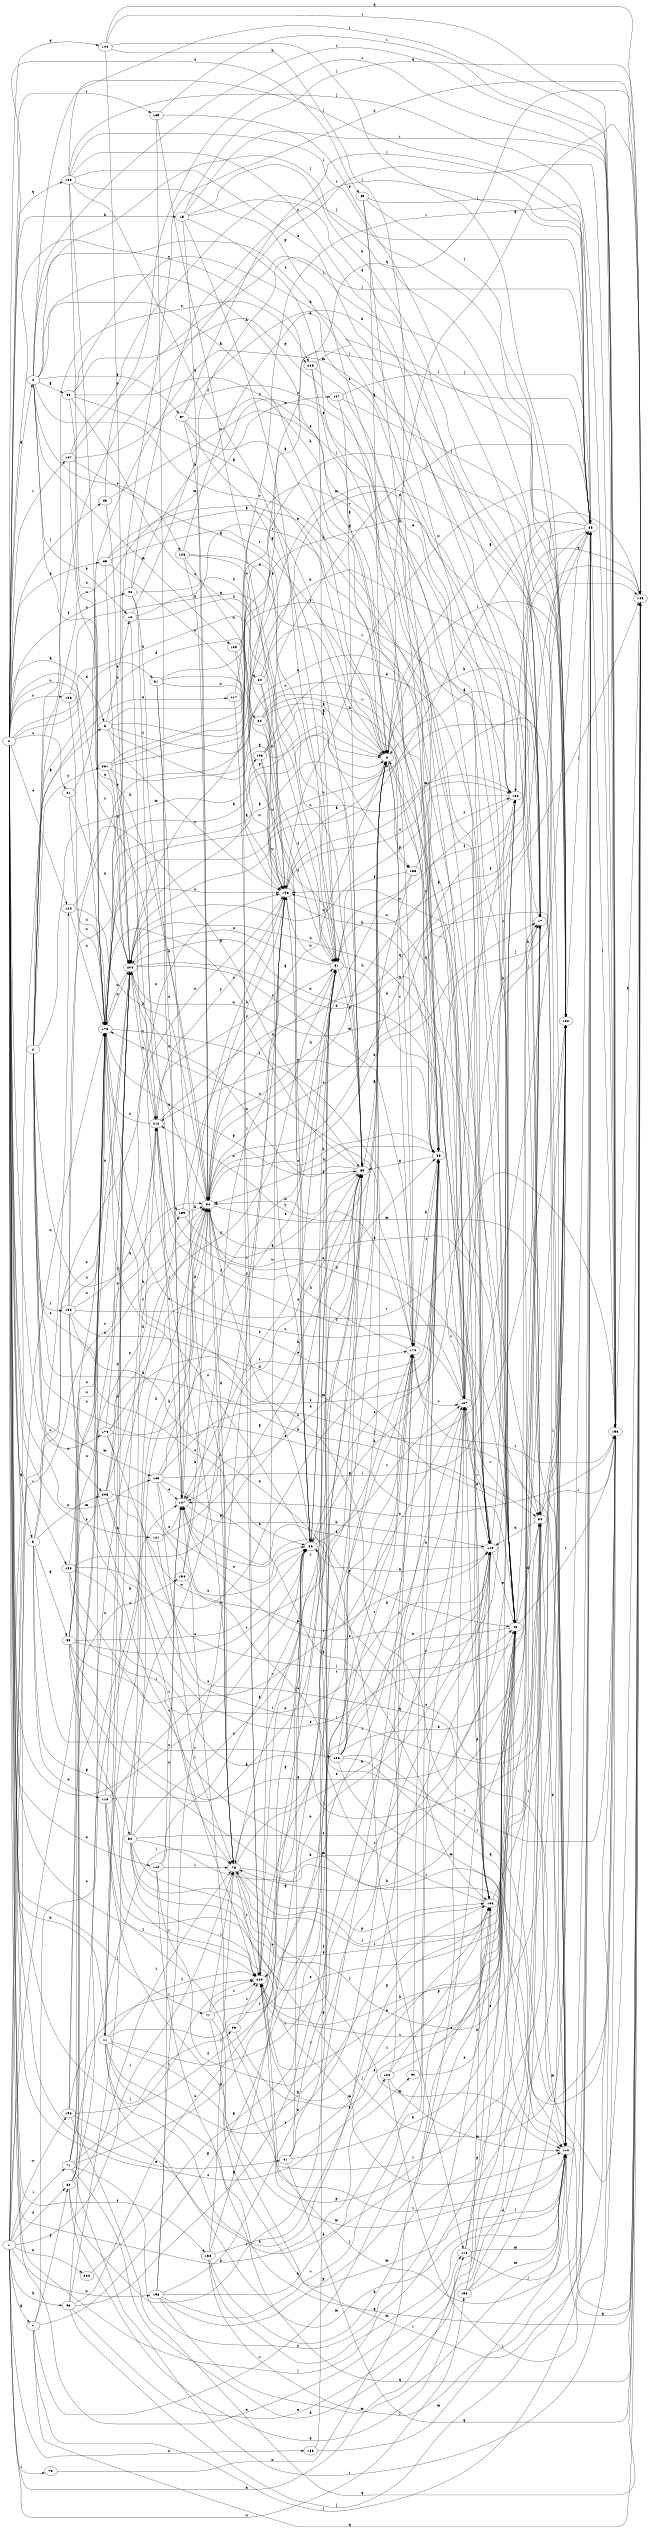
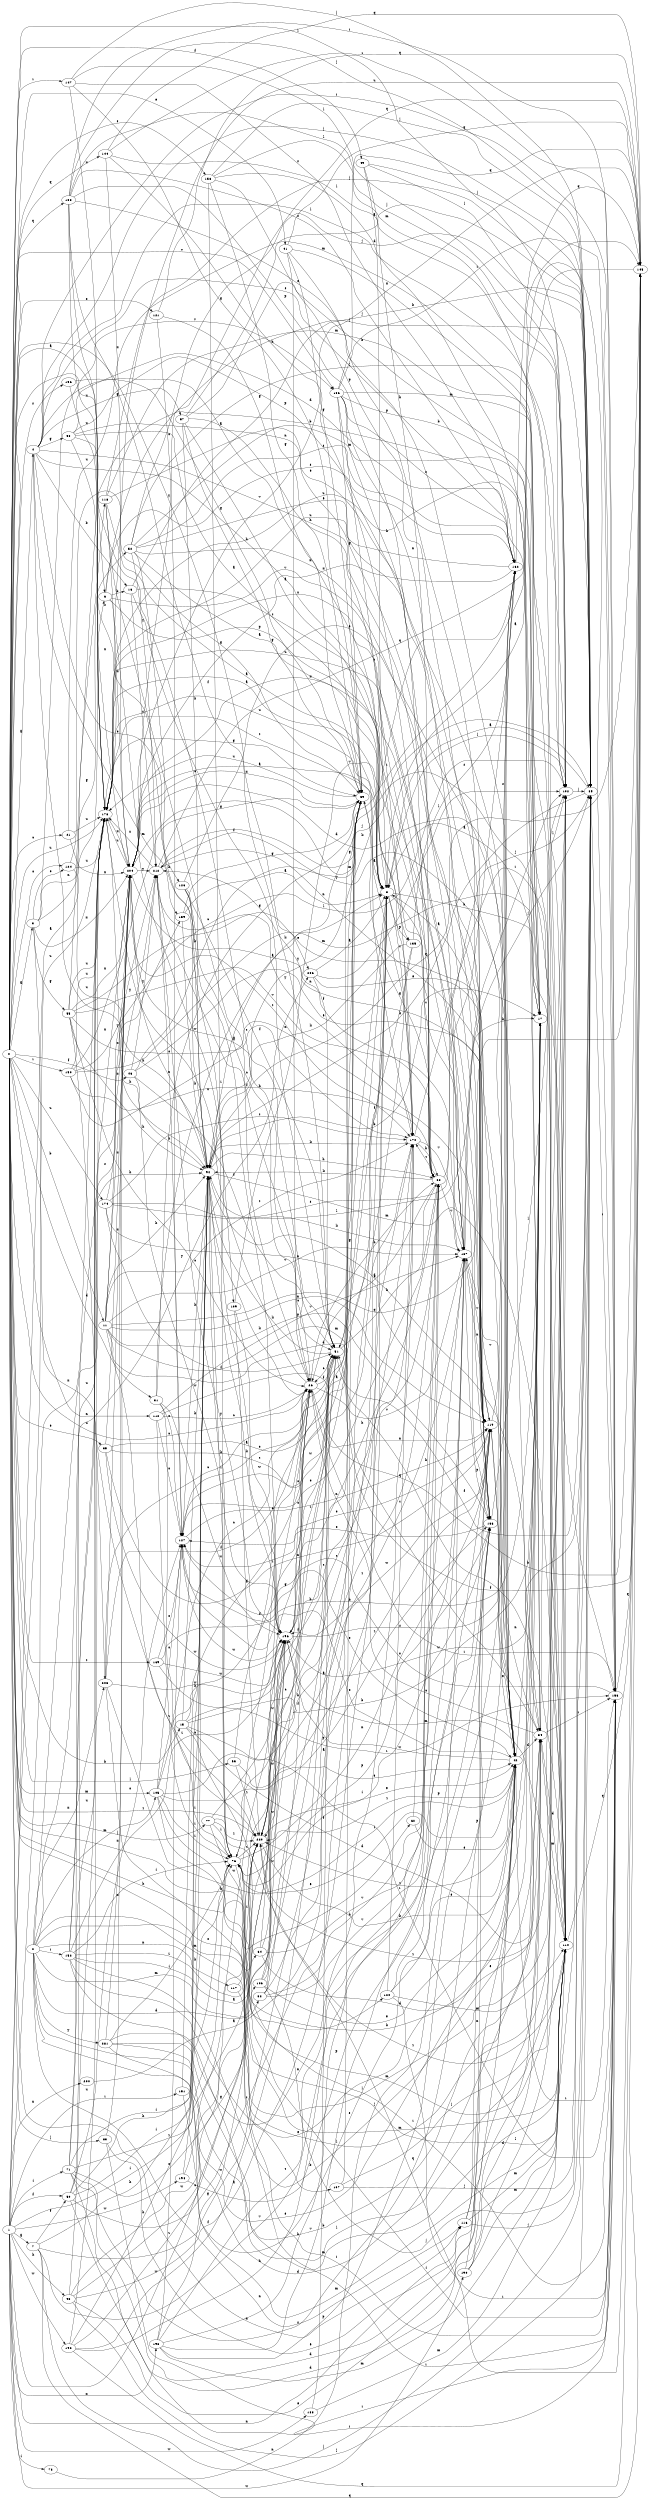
edge "0" -> "186": added, label "v"
node "151": added
